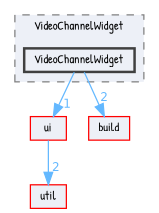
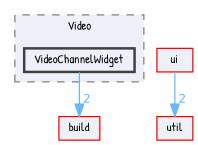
cluster "VideoChannelWidget": label "VideoChannelWidget" -> "Video"
edge "VideoChannelWidget" -> "ui": removed
